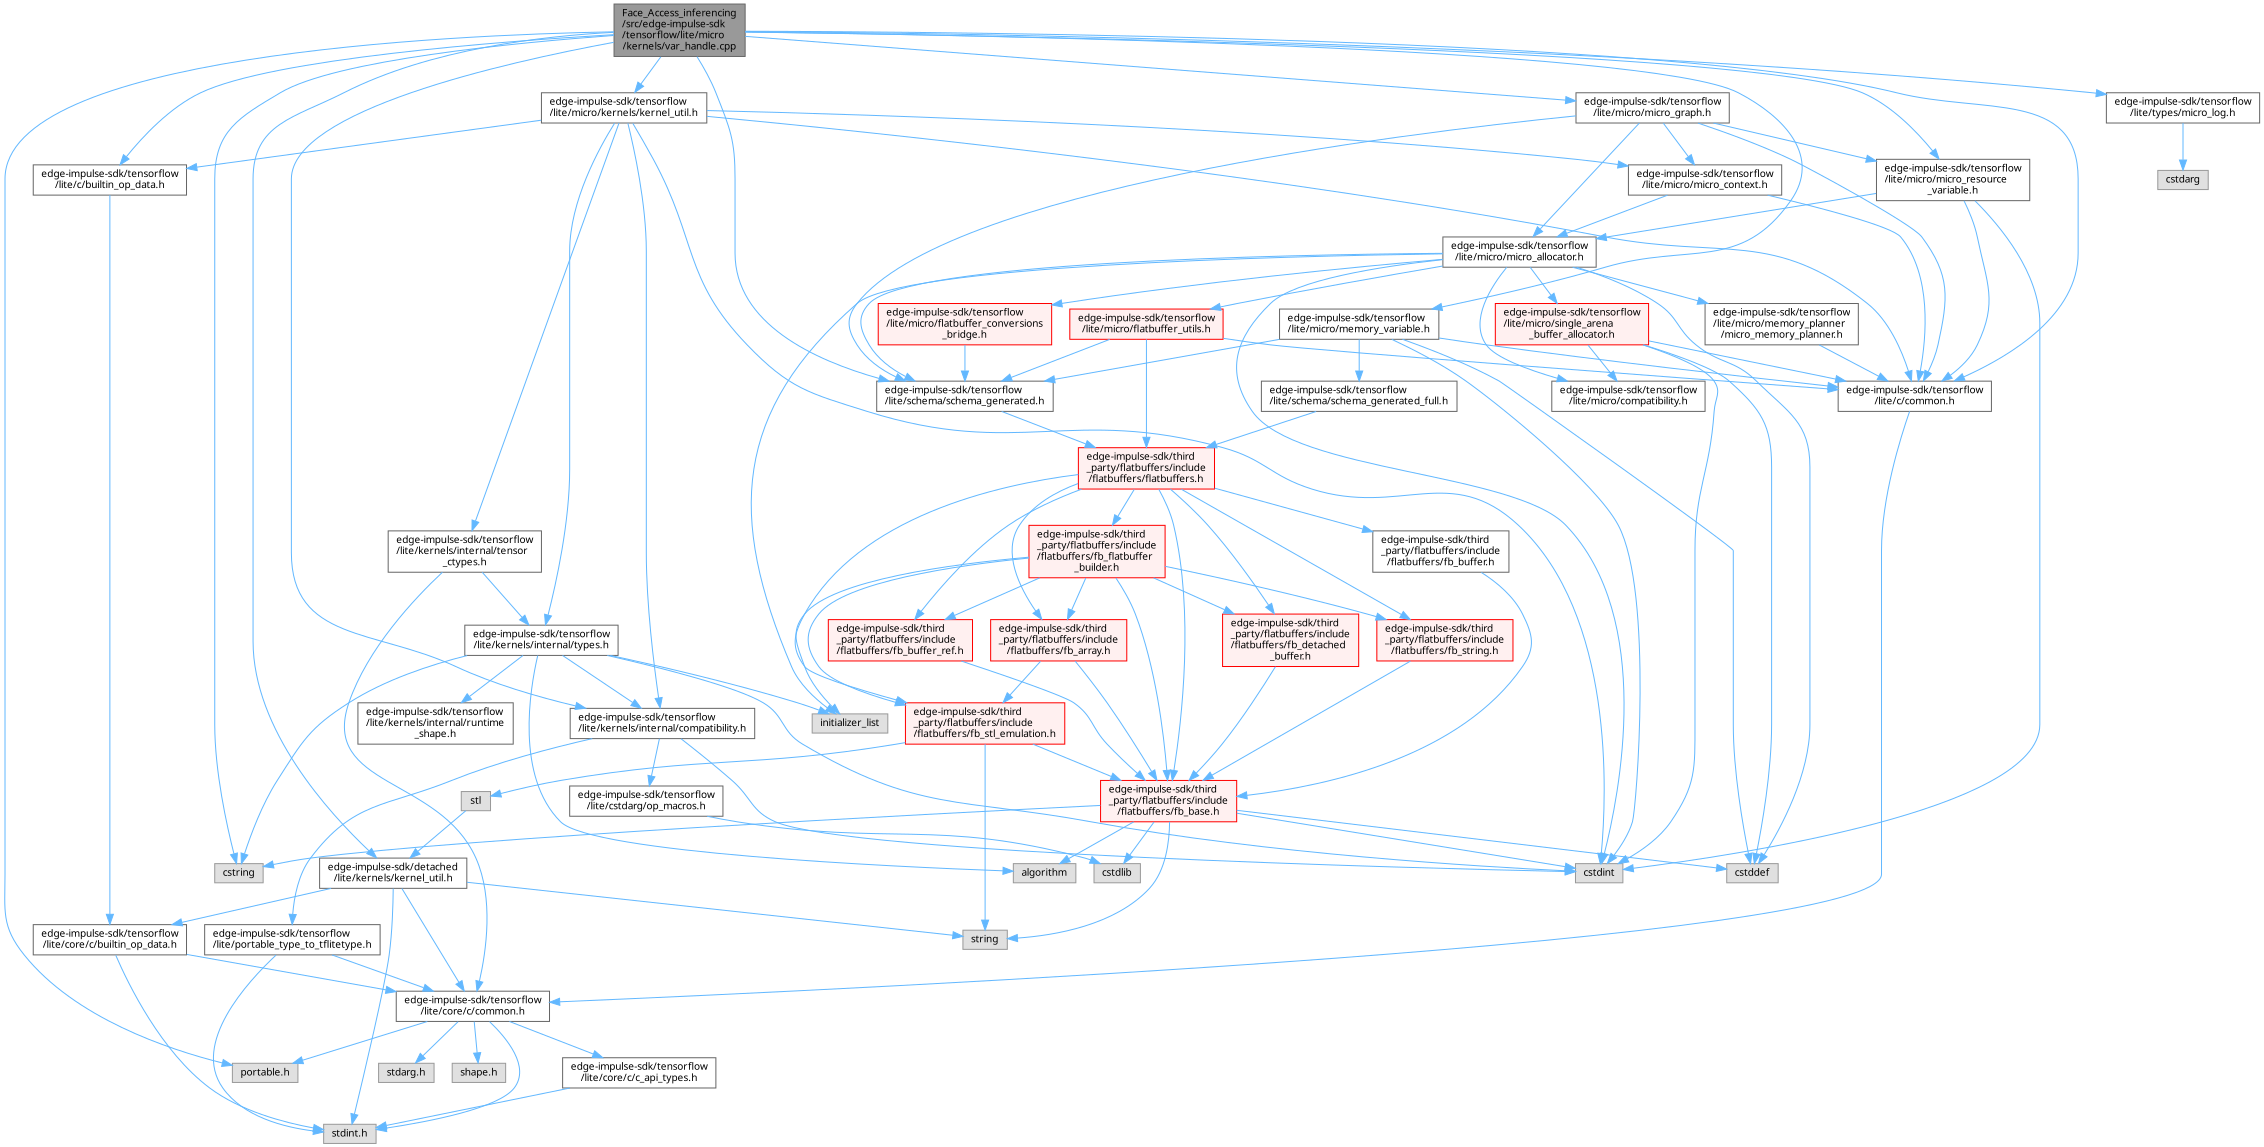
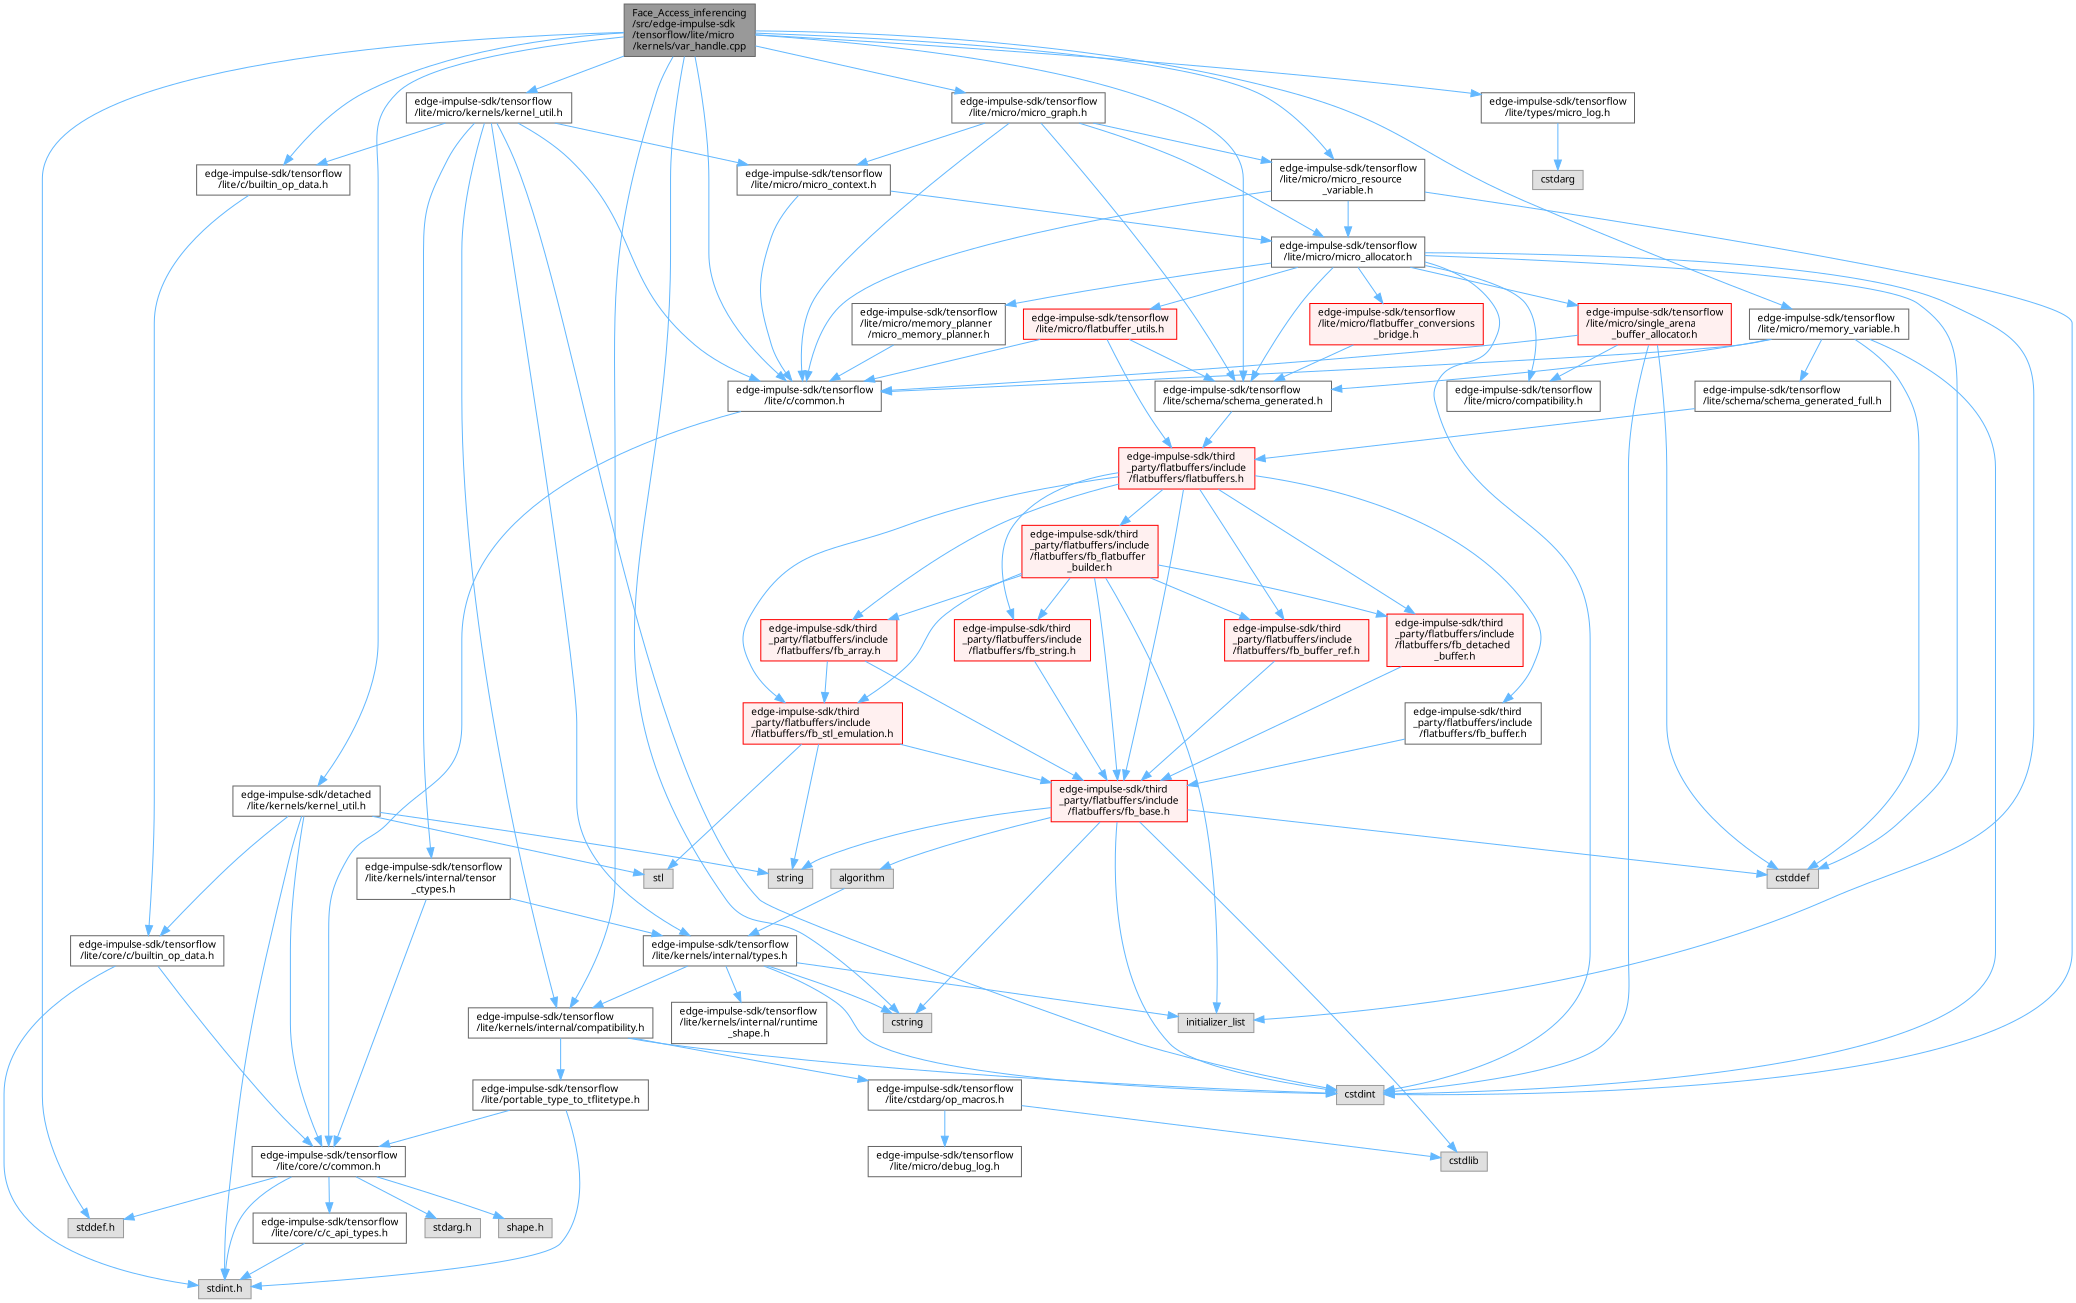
edge "stl" -> "edge-impulse-sdk/detached /lite/kernels/kernel_util.h": reversed
edge "edge-impulse-sdk/tensorflow /lite/kernels/internal/types.h" -> "algorithm": reversed
node "portable.h": label "portable.h" -> "stddef.h"
node "edge-impulse-sdk/tensorflow /lite/micro/debug_log.h": added
